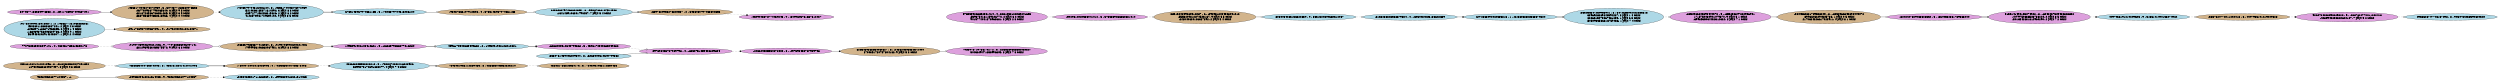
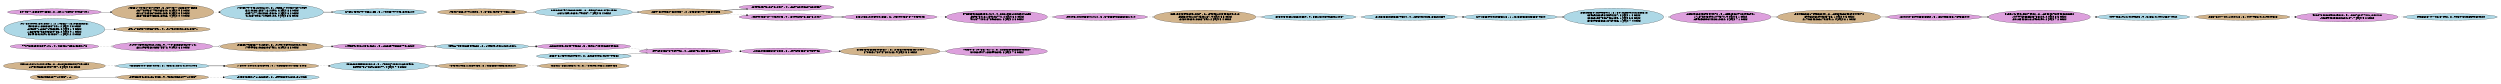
node "-5499645751667812427 : 4 : -6697620936276820557": added
edge "6763145967974661163 : 5 : -7348379704516426124" -> "-95087666107912508 : 4 : 6763145967974661163": removed
node "3281058122069241653 : 6 : -4509048878774459243": added
